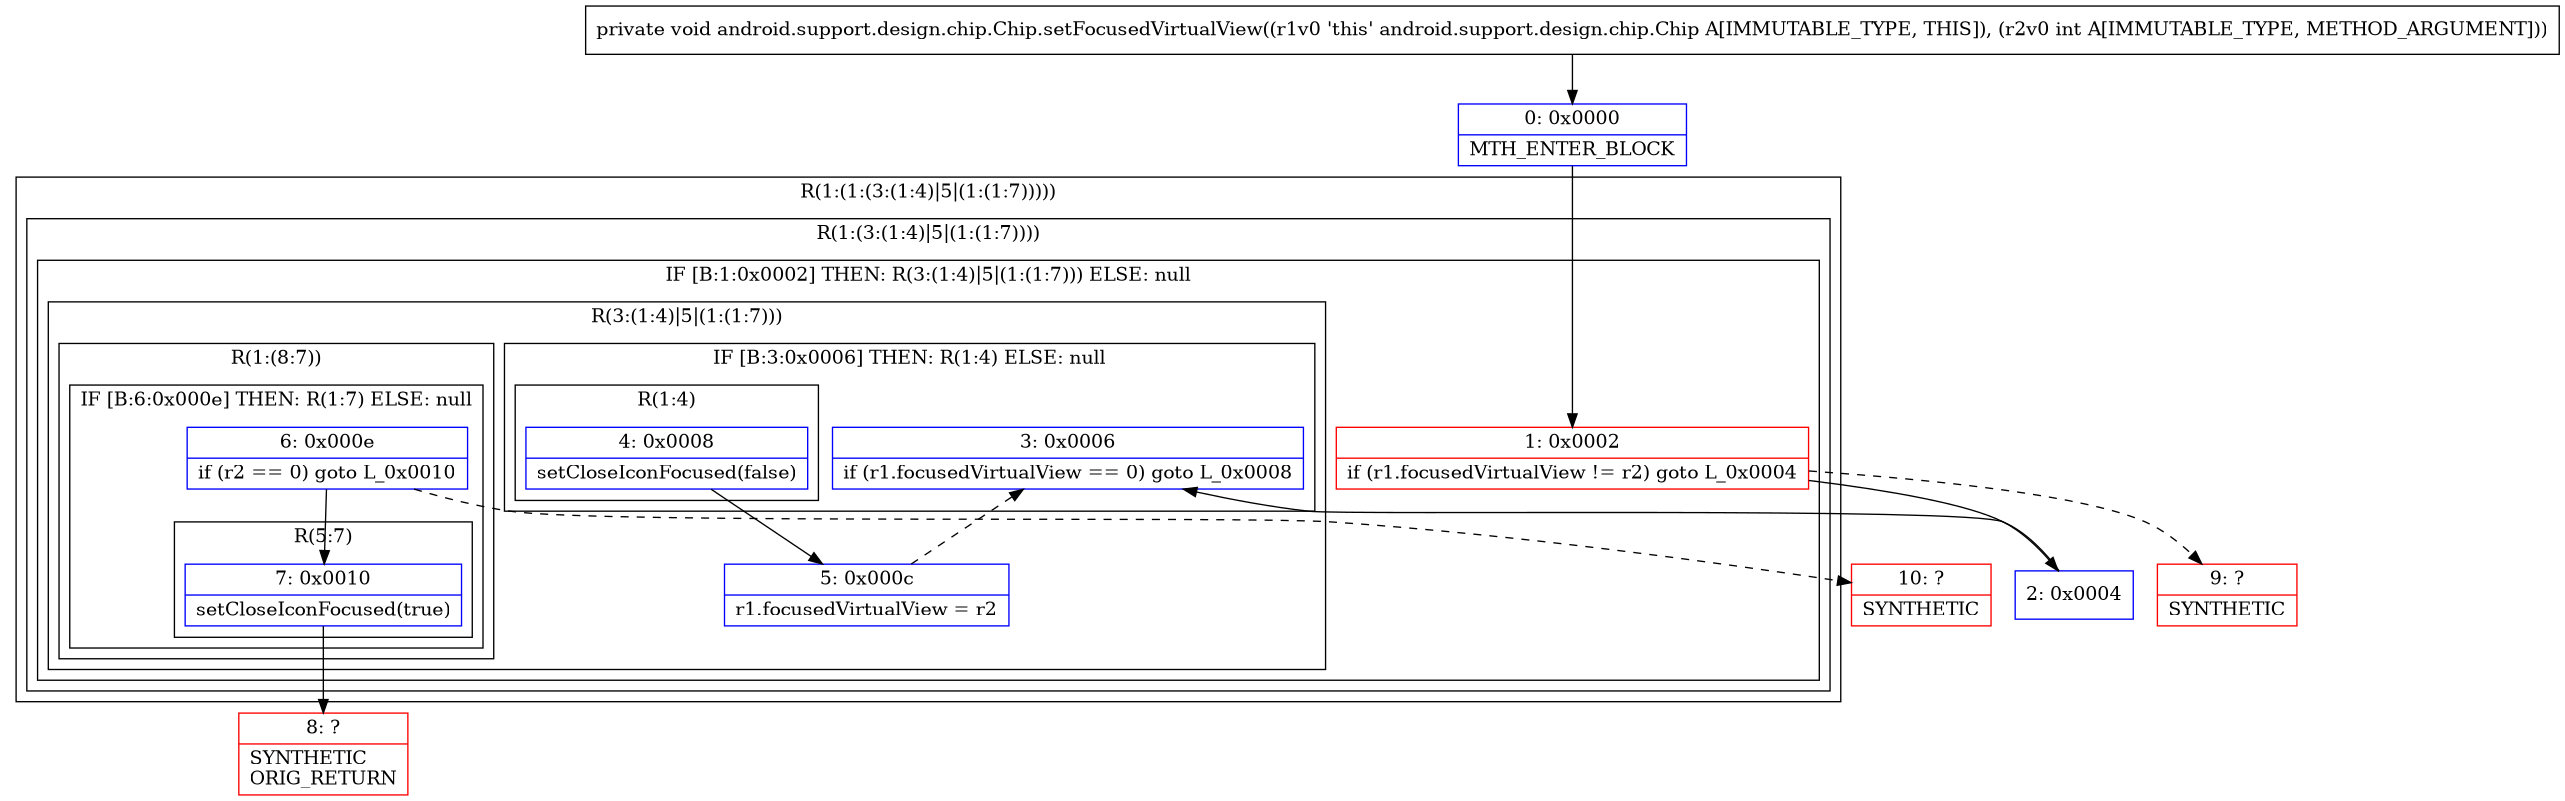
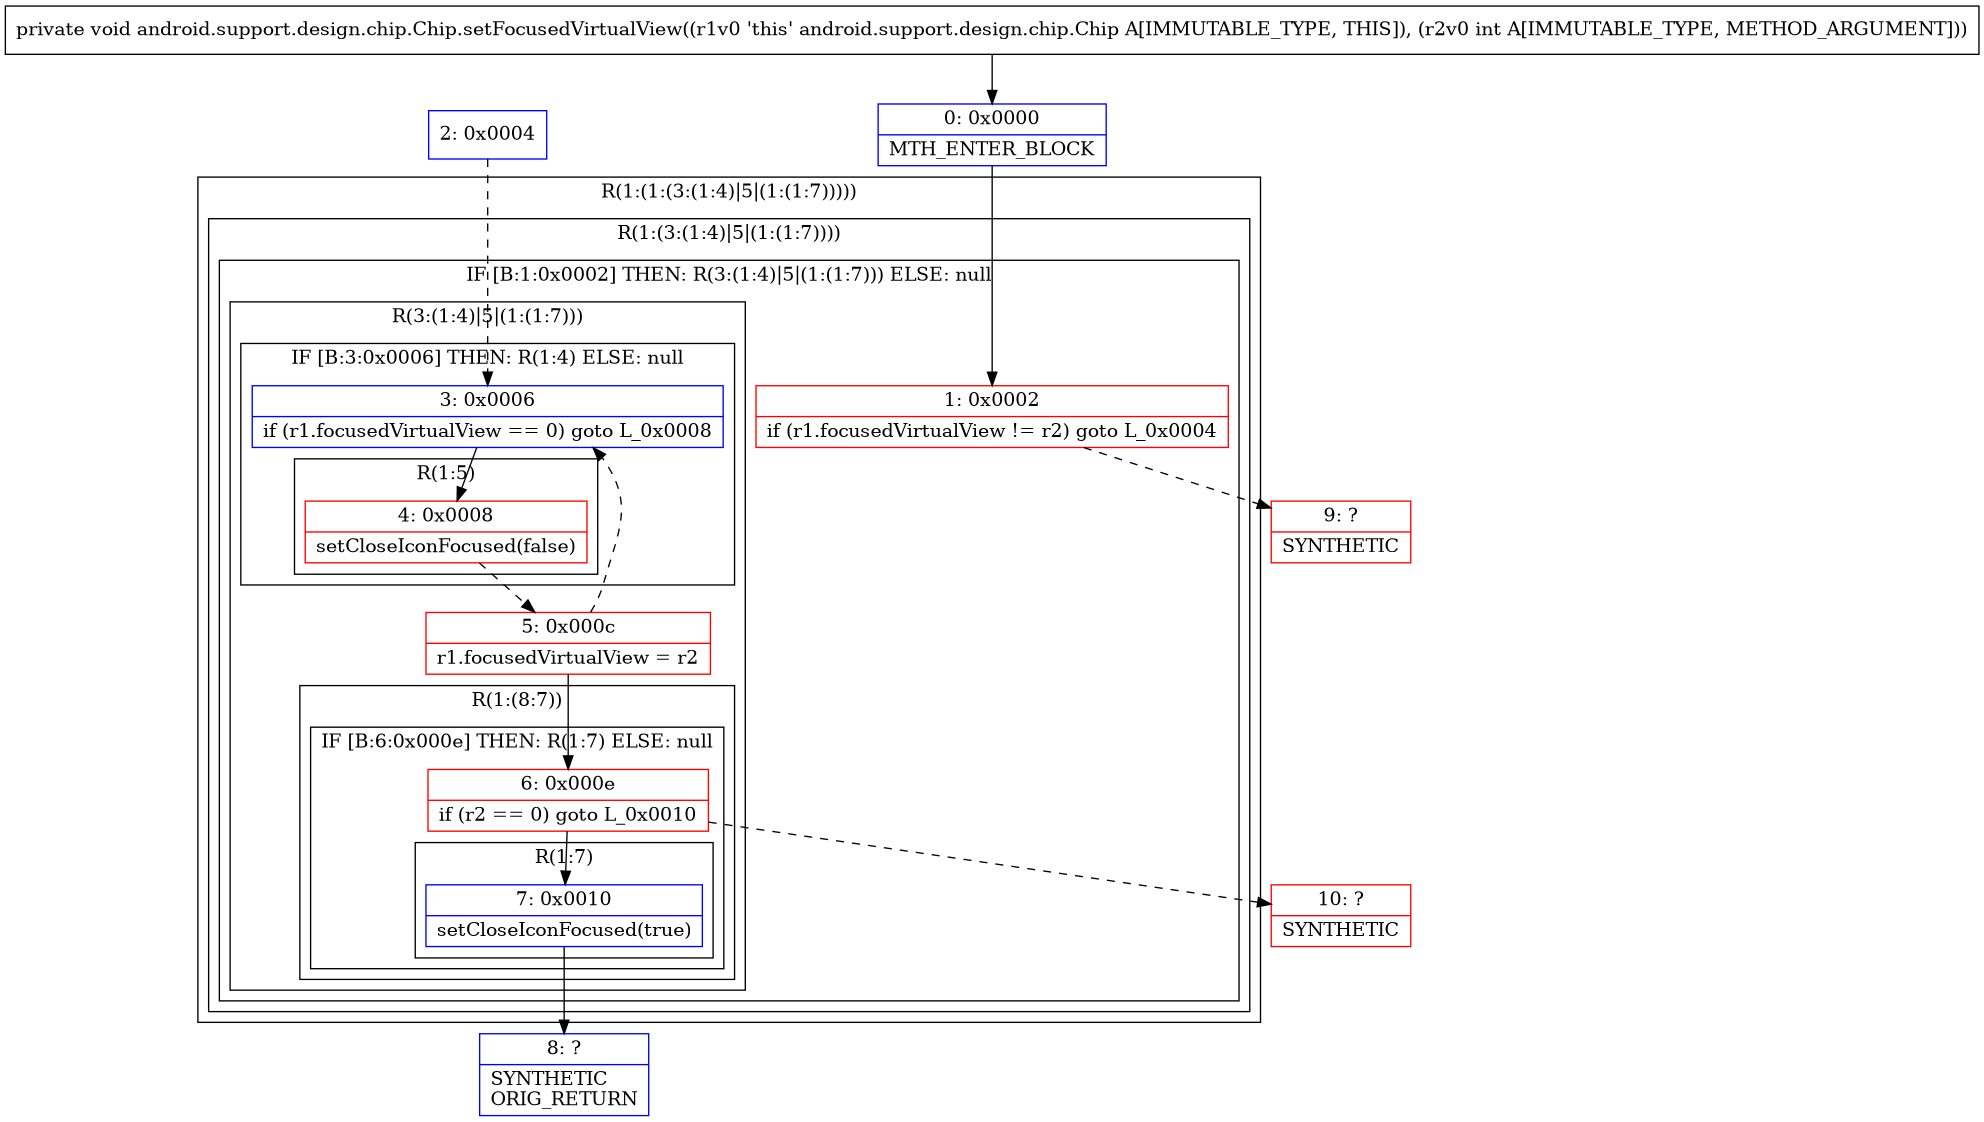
cluster "R(1:4)": label "R(1:4)" -> "R(1:5)"
node "6: 0x000e": color blue -> red
node "4: 0x0008": color blue -> red
edge "3: 0x0006" -> "4: 0x0008": added
edge "1: 0x0002" -> "2: 0x0004": removed
edge "2: 0x0004" -> "3: 0x0006": style solid -> dashed
edge "4: 0x0008" -> "5: 0x000c": style solid -> dashed
cluster "R(5:7)": label "R(5:7)" -> "R(1:7)"
node "5: 0x000c": color blue -> red
edge "5: 0x000c" -> "6: 0x000e": added
node "8: ?": color red -> blue
